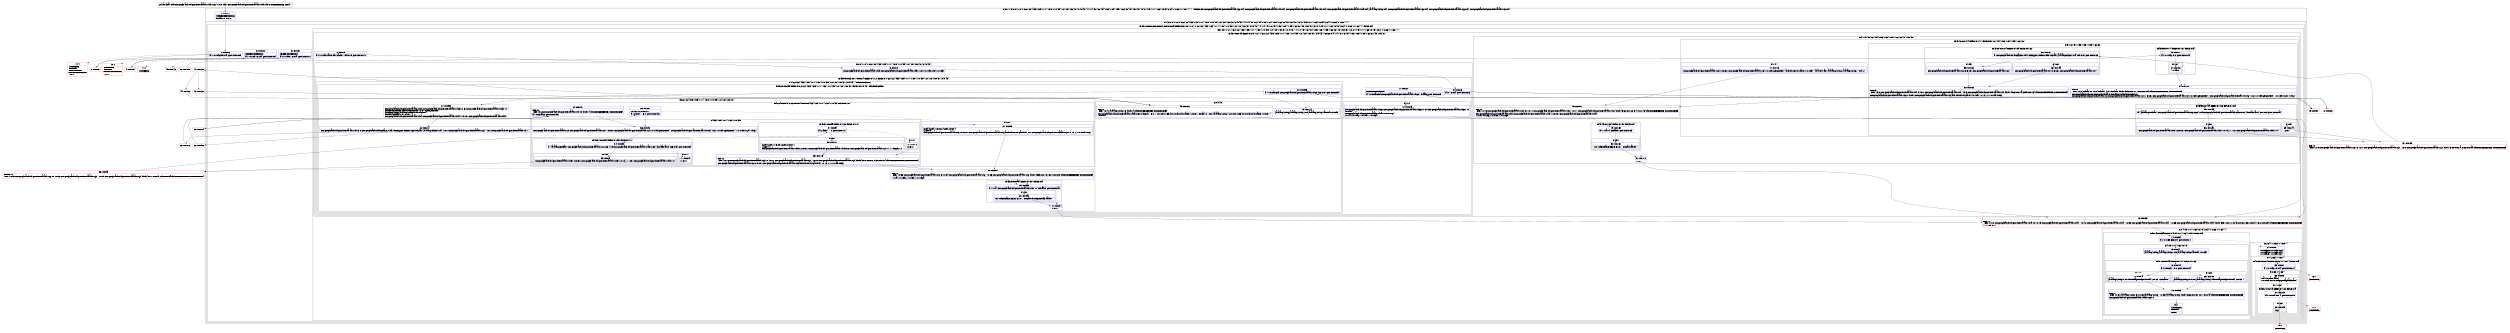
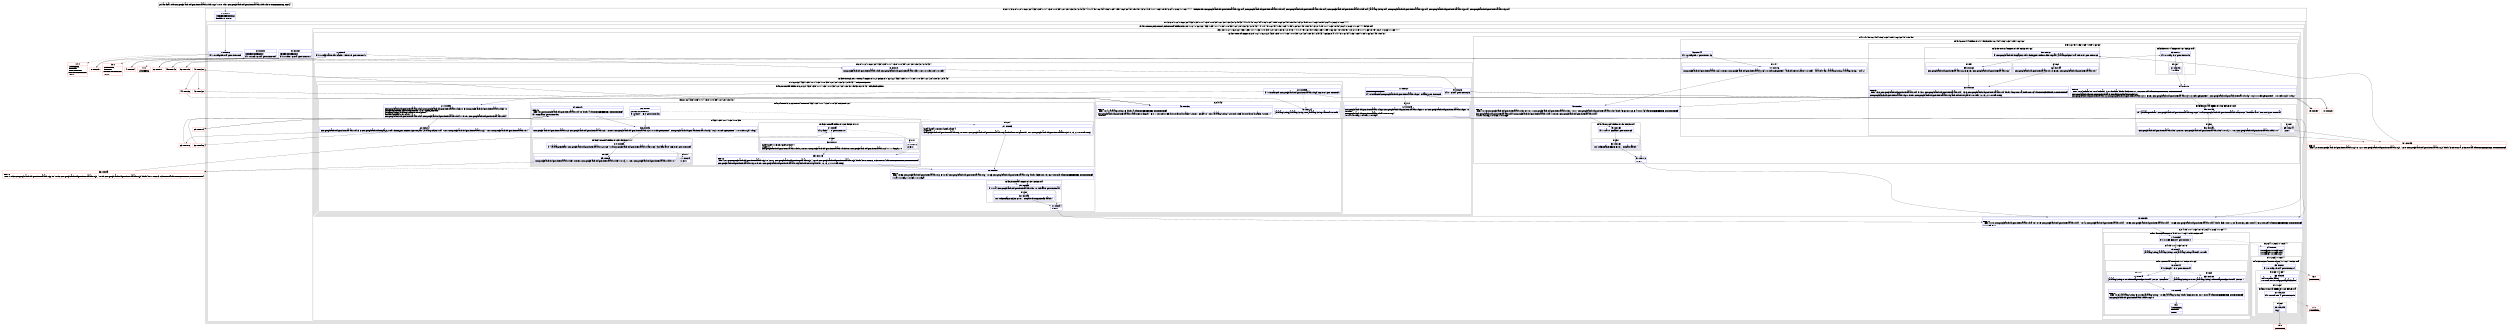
node "46: 0x0144": added
node "6: 0x0011": added
edge "19: 0x0057" -> "20: 0x0059": reversed
node "36: 0x00fb": text "INLINE: r0" -> "PHI: r0"
node "13: 0x003b": color red -> blue
